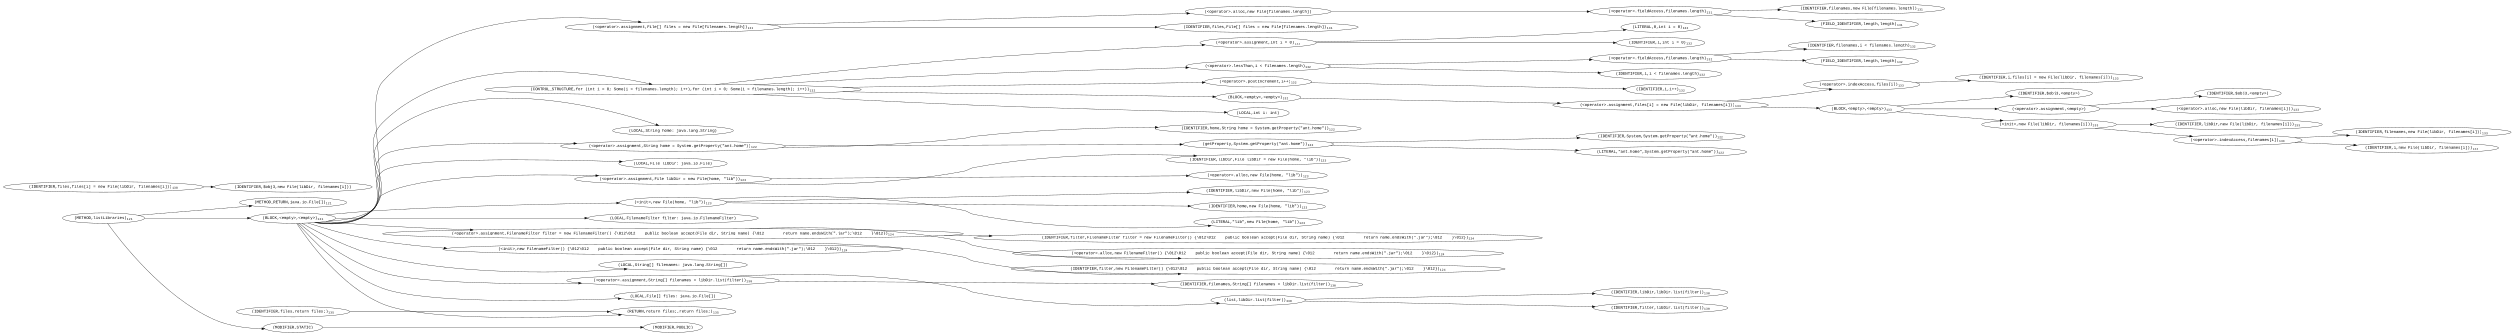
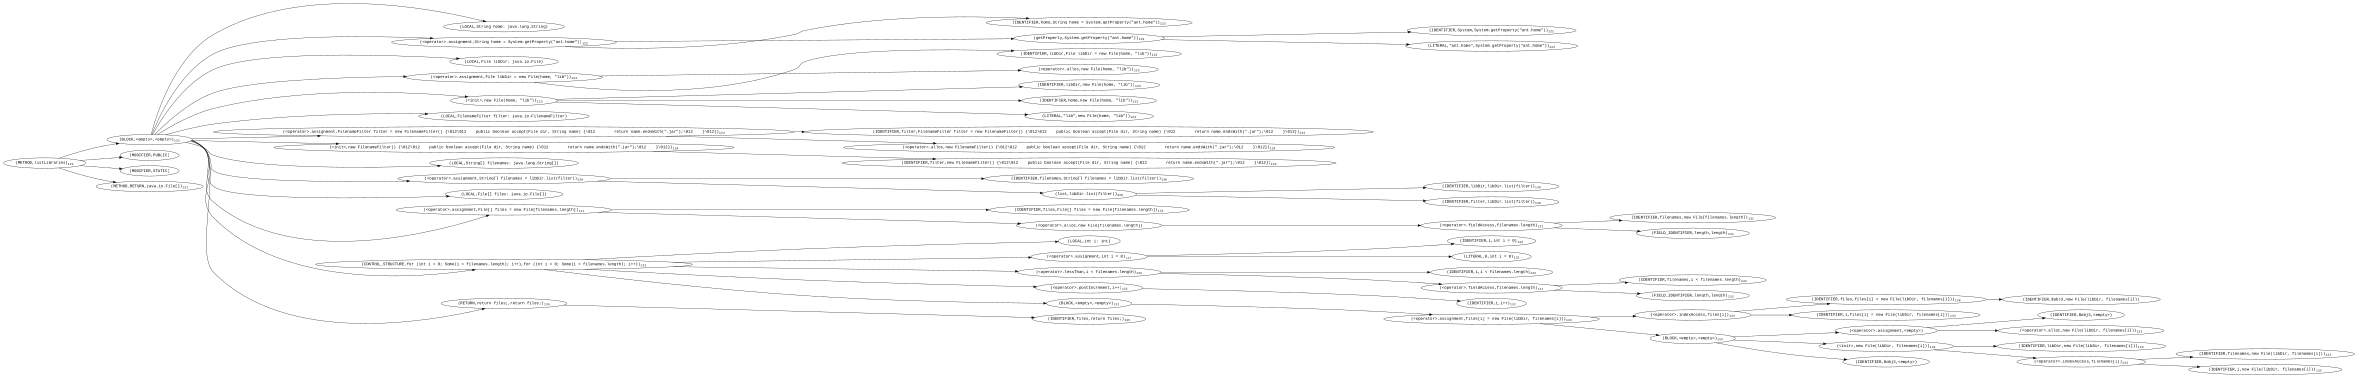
edge "(<operator>.indexAccess,files[i])" -> "(IDENTIFIER,files,files[i] = new File(libDir, filenames[i]))": added
edge "(IDENTIFIER,files,return files;)" -> "(RETURN,return files;,return files;)": reversed
edge "(MODIFIER,STATIC)" -> "(MODIFIER,PUBLIC)": now "(METHOD,listLibraries)" -> "(MODIFIER,PUBLIC)"
